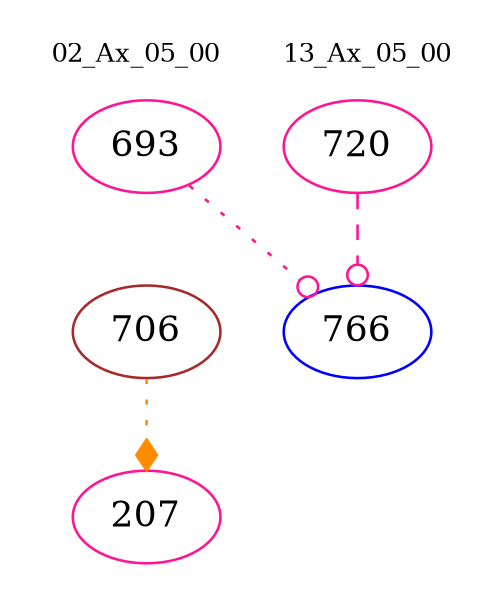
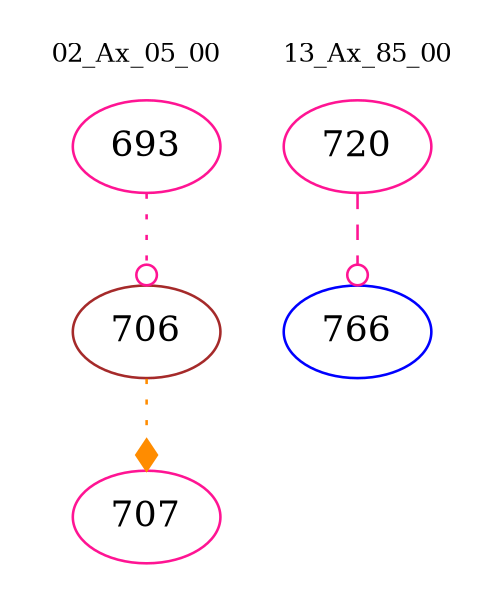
cluster "13_Ax_05_00": label "13_Ax_05_00" -> "13_Ax_85_00"
edge "693" -> "766": now "693" -> "706"
node "207": label "207" -> "707"
